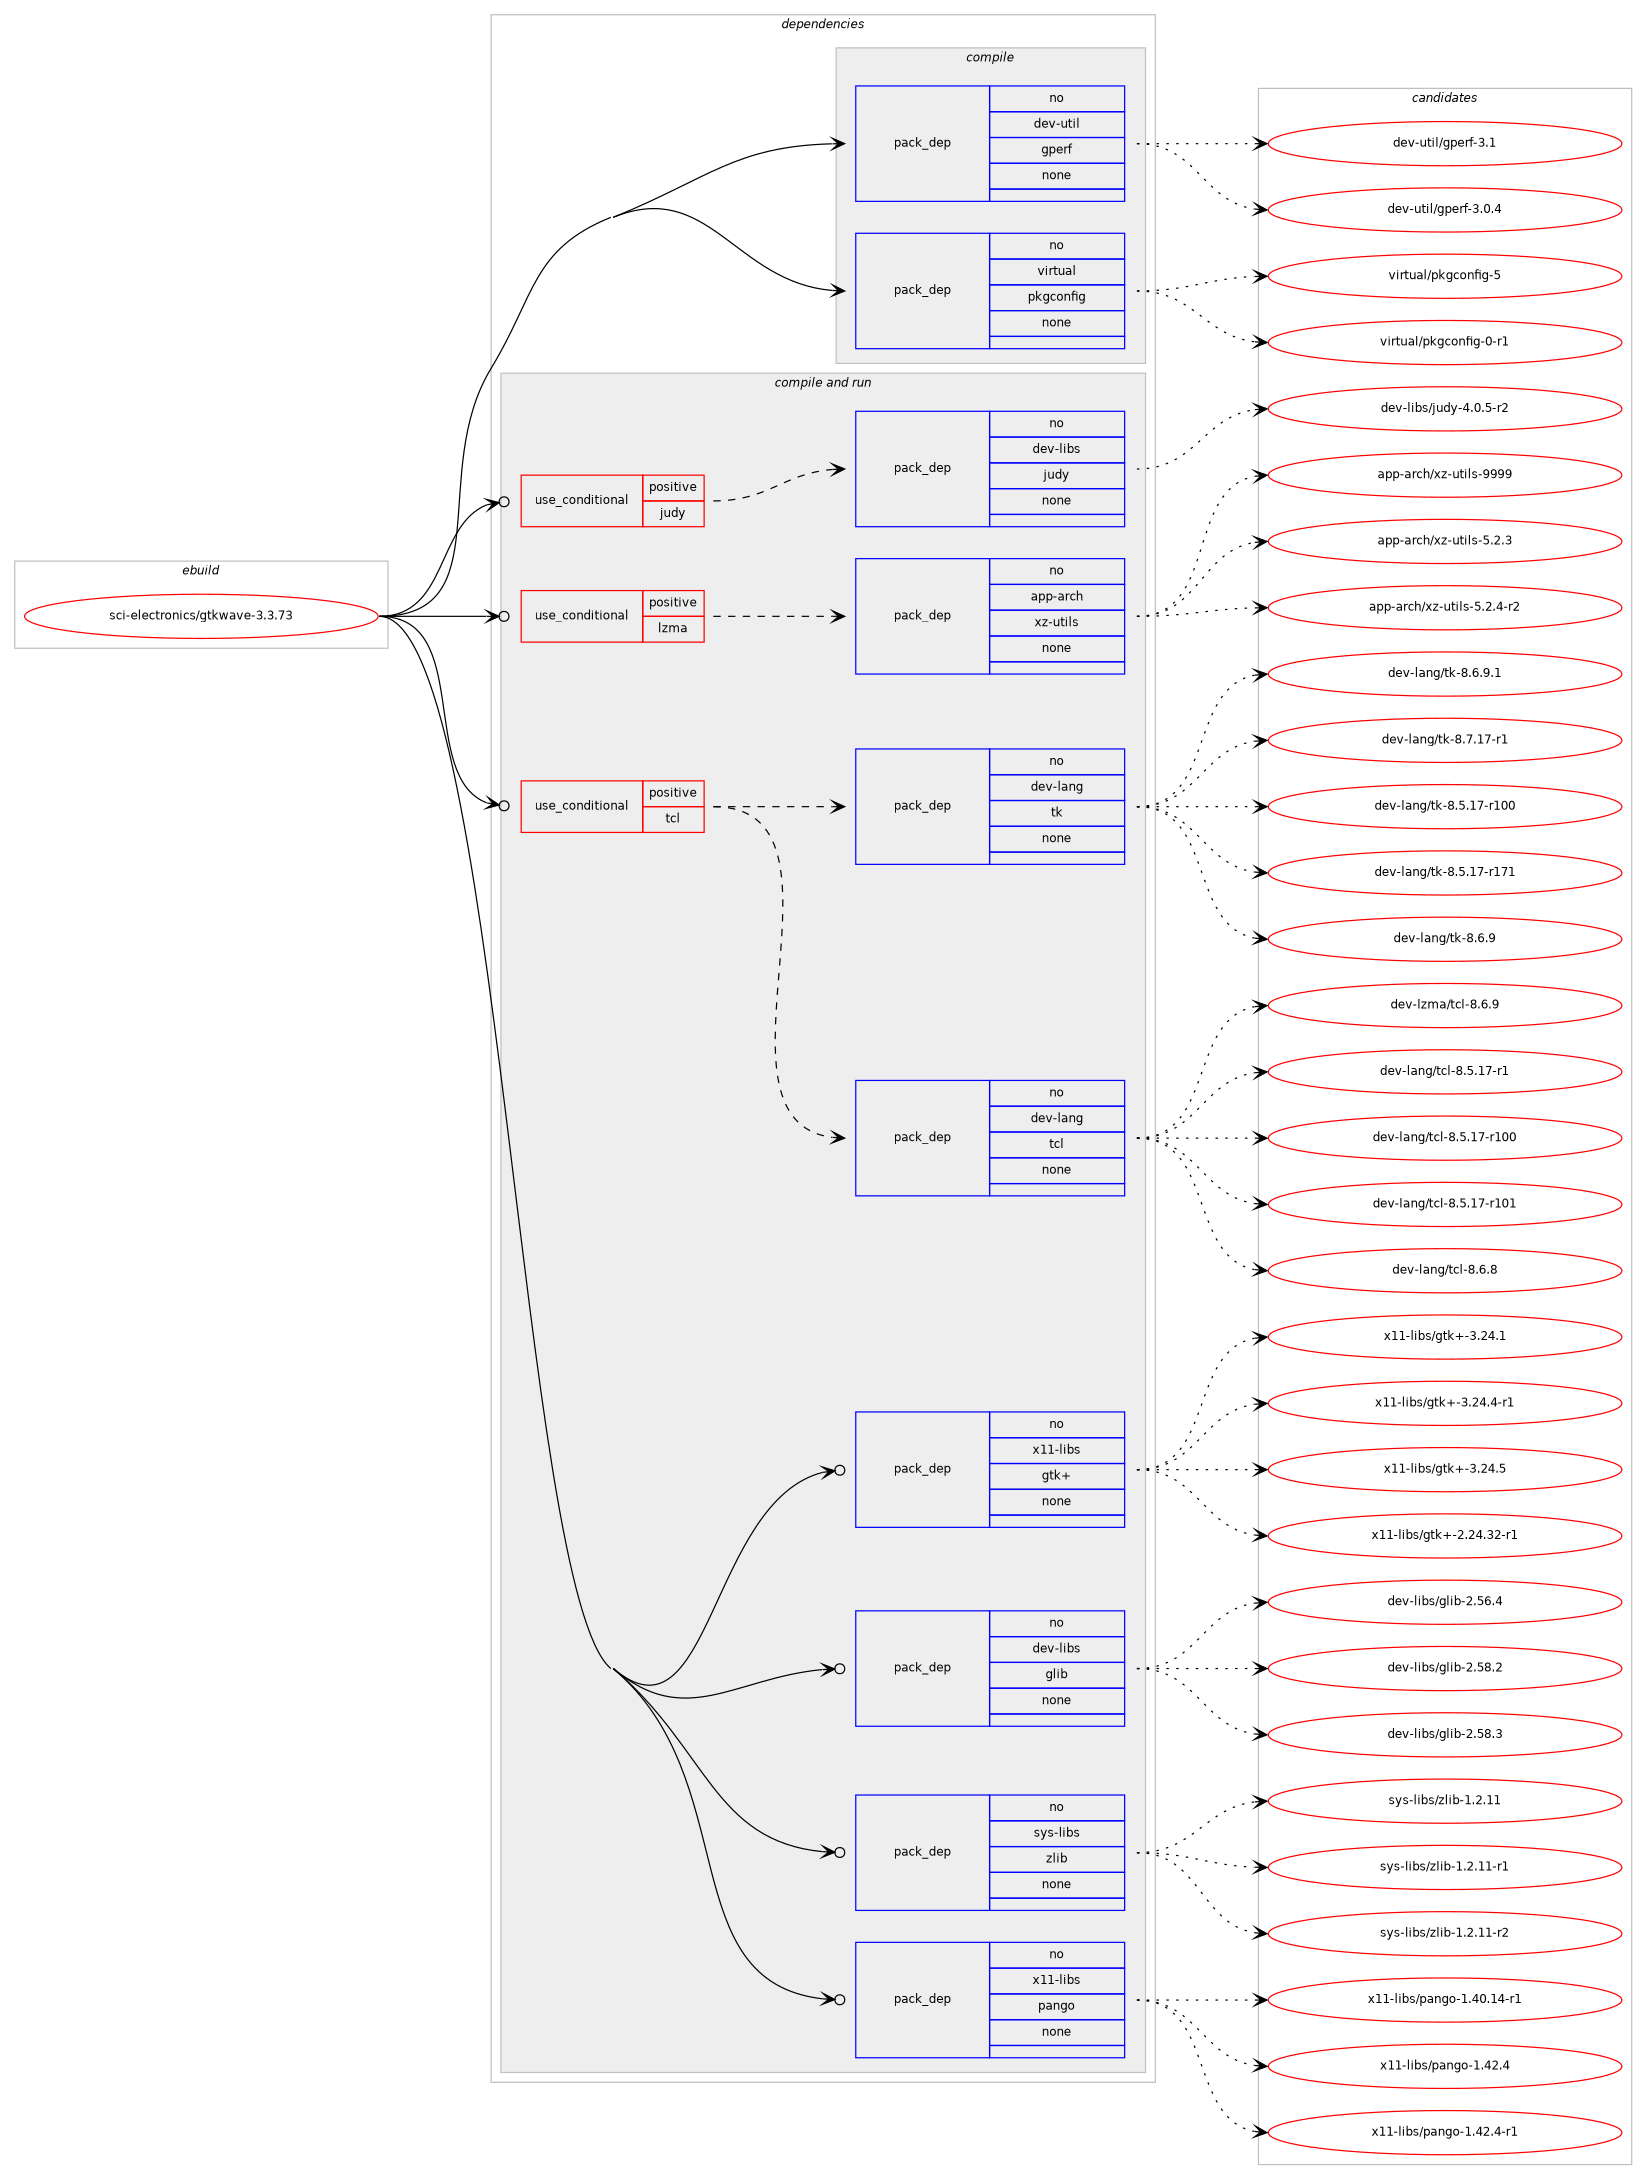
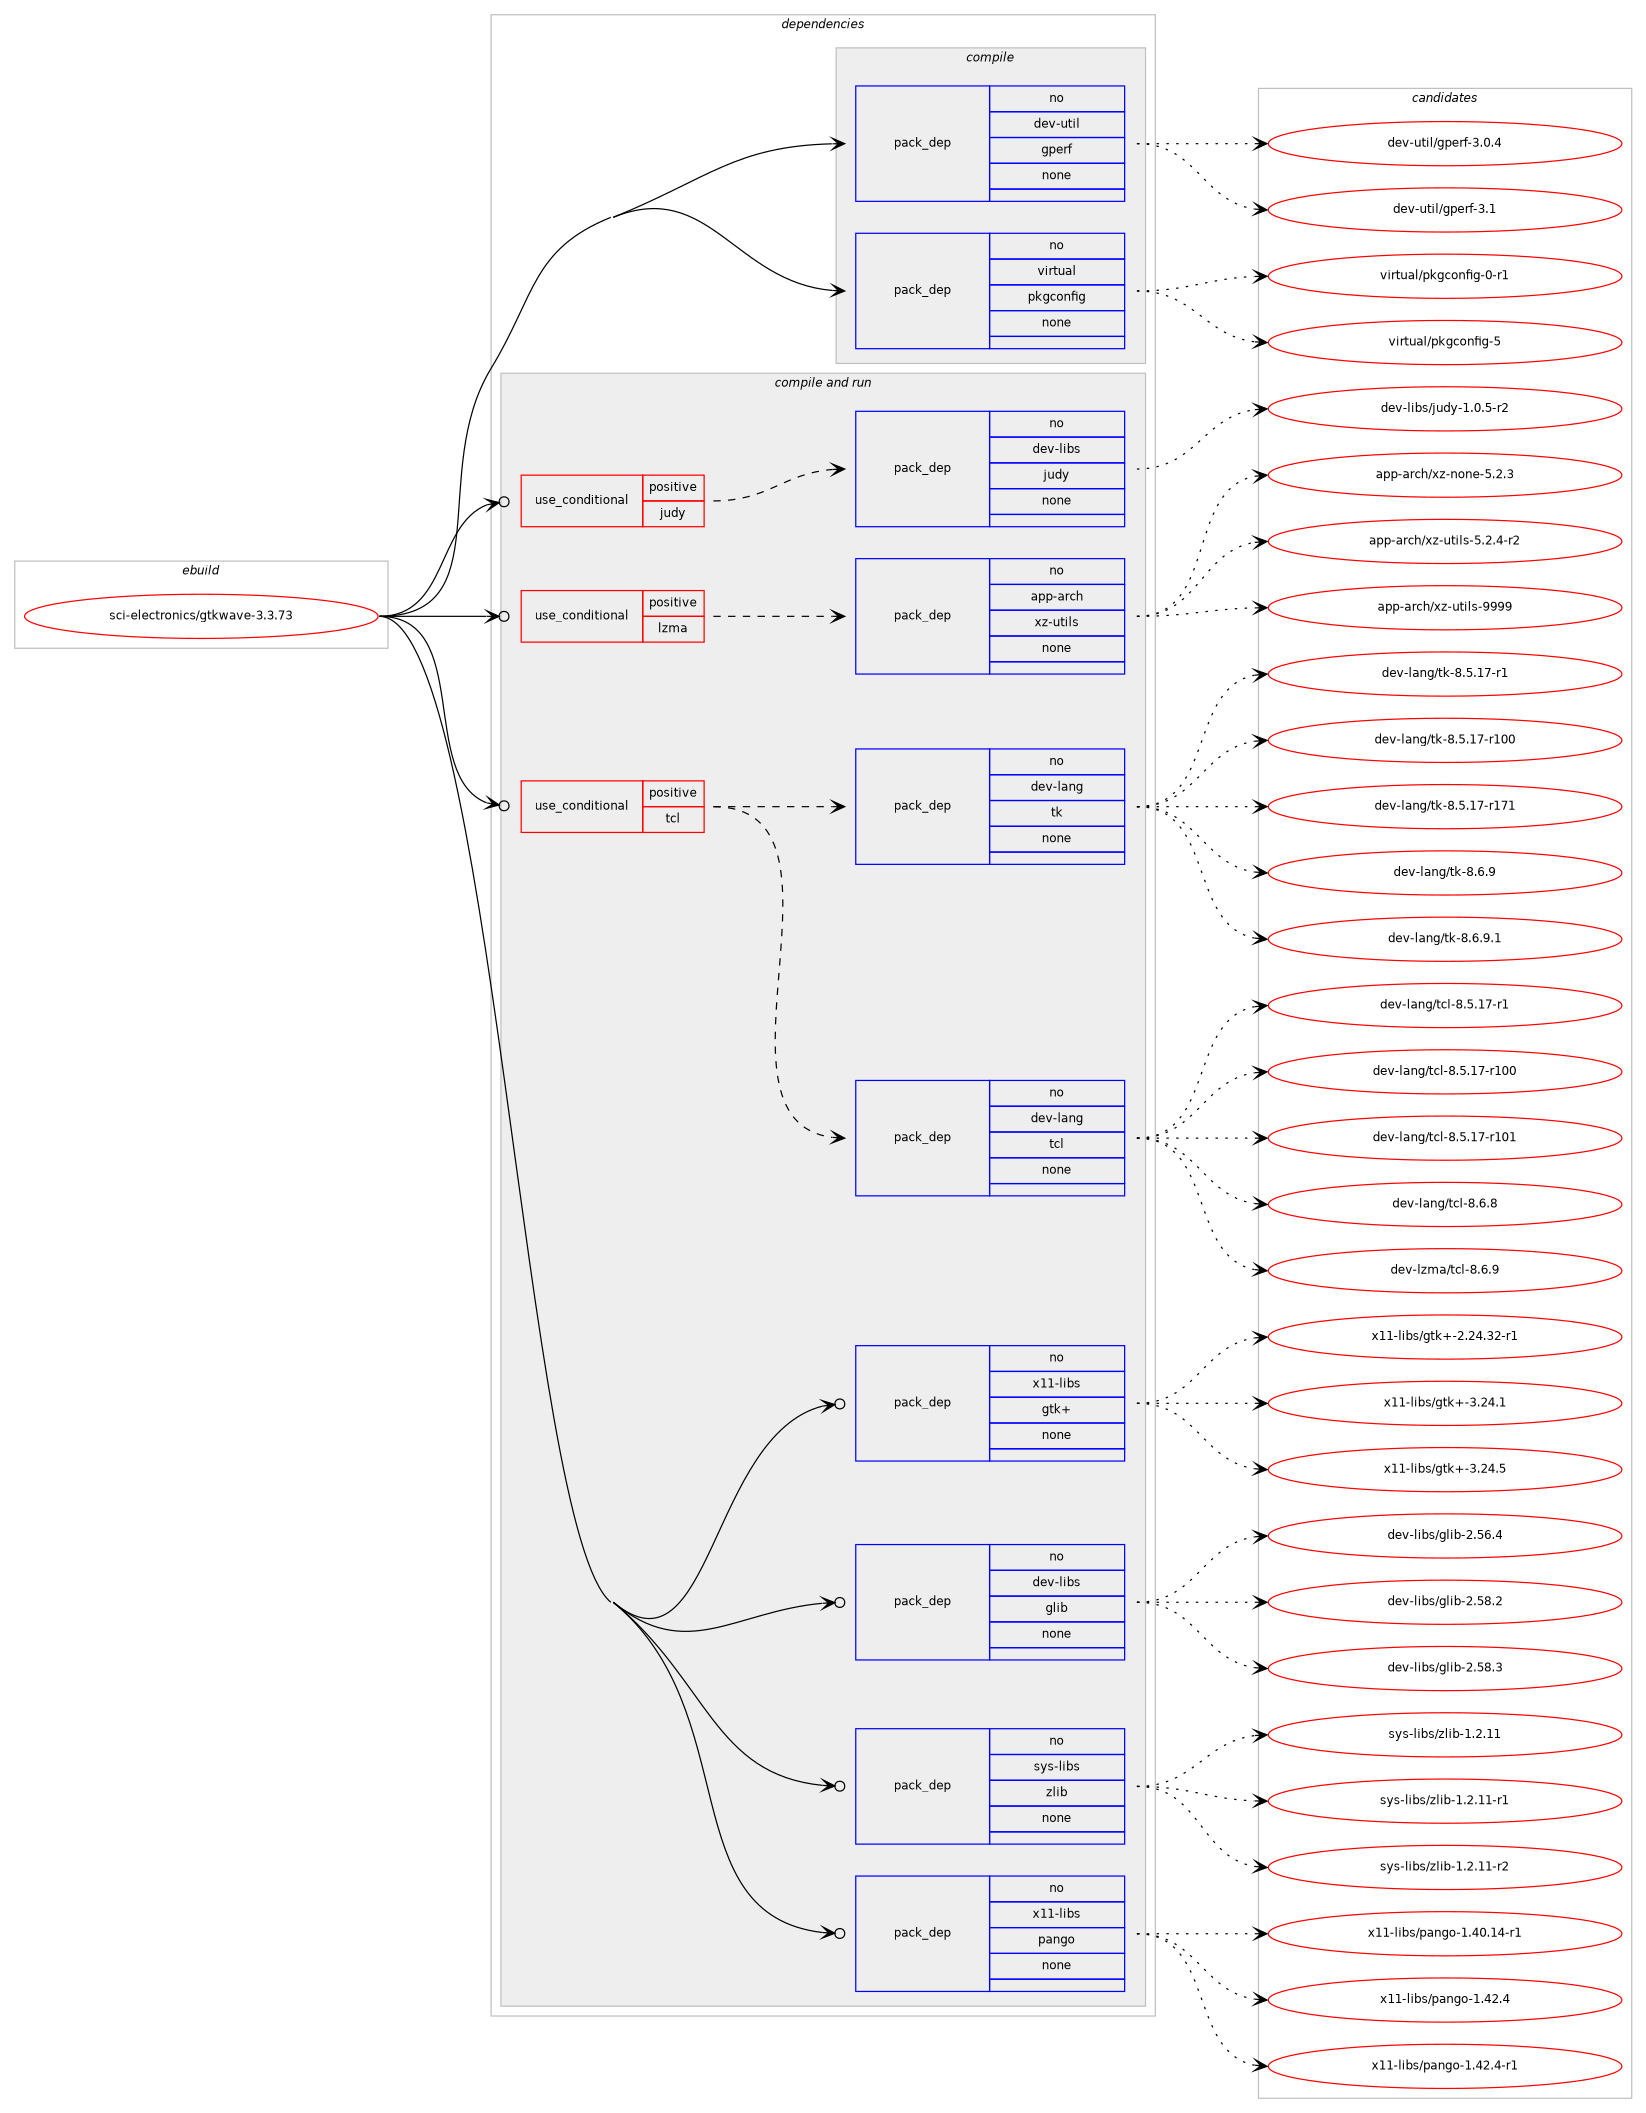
node "dev-libs/judy-4.0.5-r2": label "dev-libs/judy-4.0.5-r2" -> "dev-libs/judy-1.0.5-r2"
node "app-arch/xz-utils-5.2.3": label "app-arch/xz-utils-5.2.3" -> "app-arch/xz-none-5.2.3"
node "dev-lang/tk-8.7.17-r1": label "dev-lang/tk-8.7.17-r1" -> "dev-lang/tk-8.5.17-r1"
node "x11-libs/gtk+-3.24.4-r1": removed
